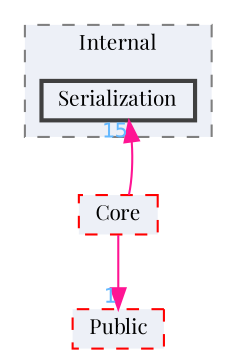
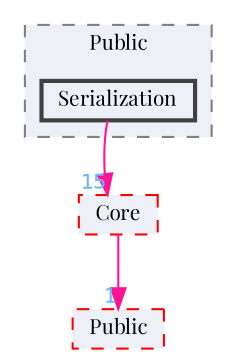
cluster "Internal": label "Internal" -> "Public"
edge "Core" -> "Serialization": reversed
